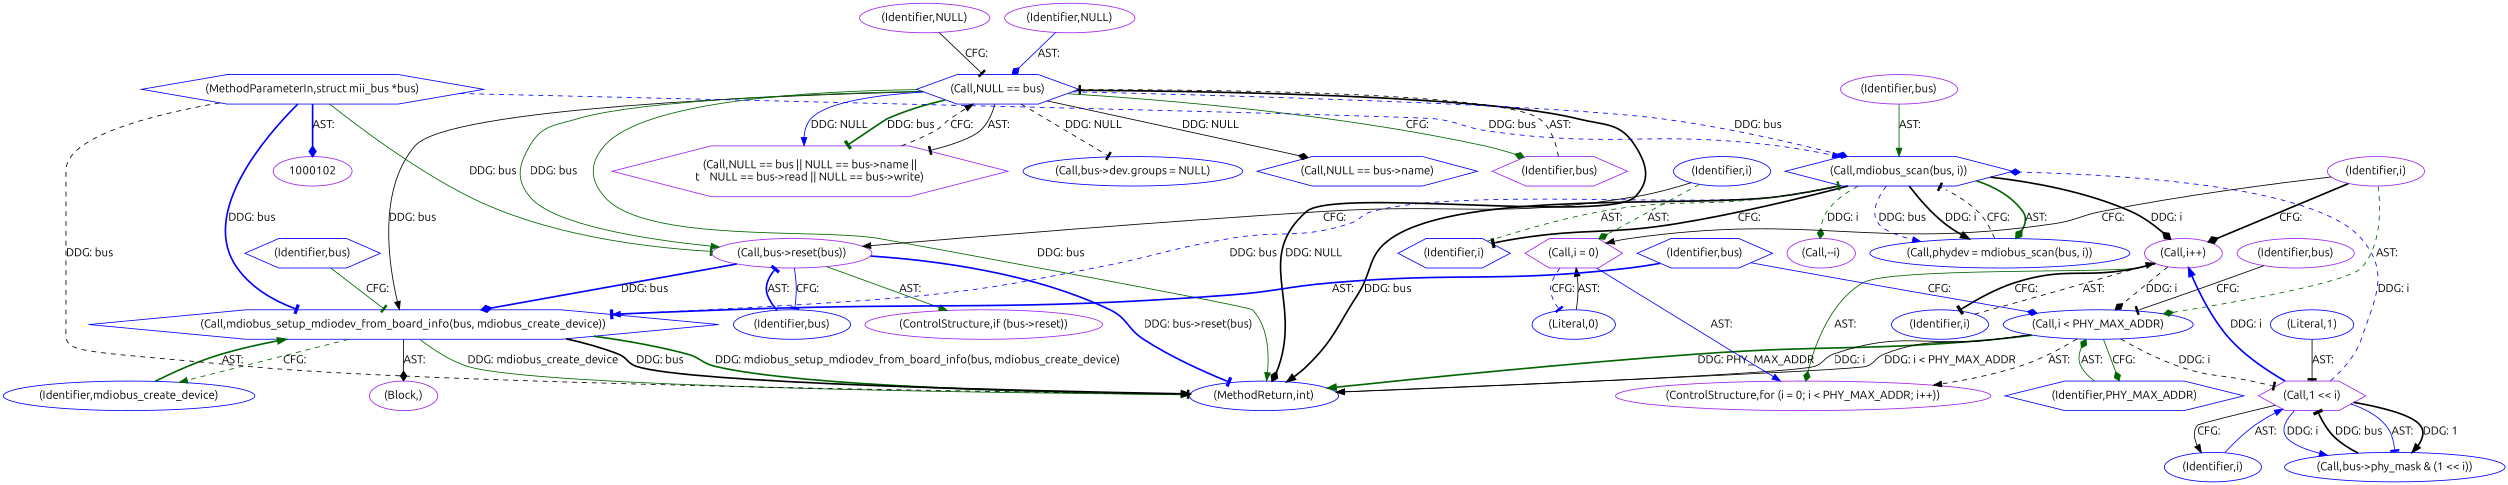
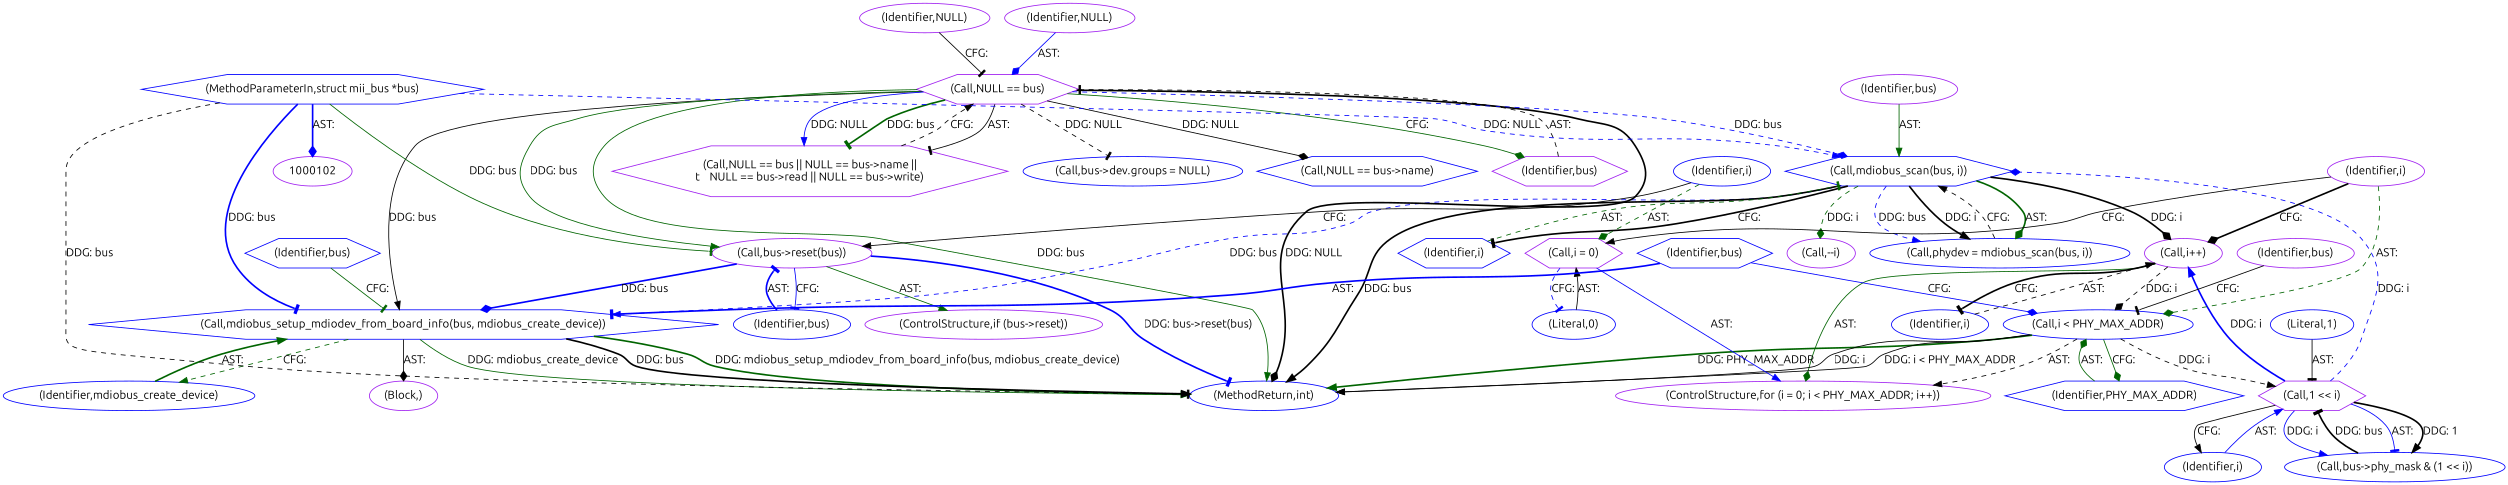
node "(Call,NULL == bus)": color blue -> purple
edge "(MethodParameterIn,struct mii_bus *bus)" -> "(Call,mdiobus_scan(bus, i))": label "DDG: bus" -> "DDG: NULL"
edge "(Call,phydev = mdiobus_scan(bus, i))" -> "(Call,mdiobus_scan(bus, i))": arrowhead tee -> normal
edge "(Call,i < PHY_MAX_ADDR)" -> "(Call,1 << i)": arrowhead tee -> normal
